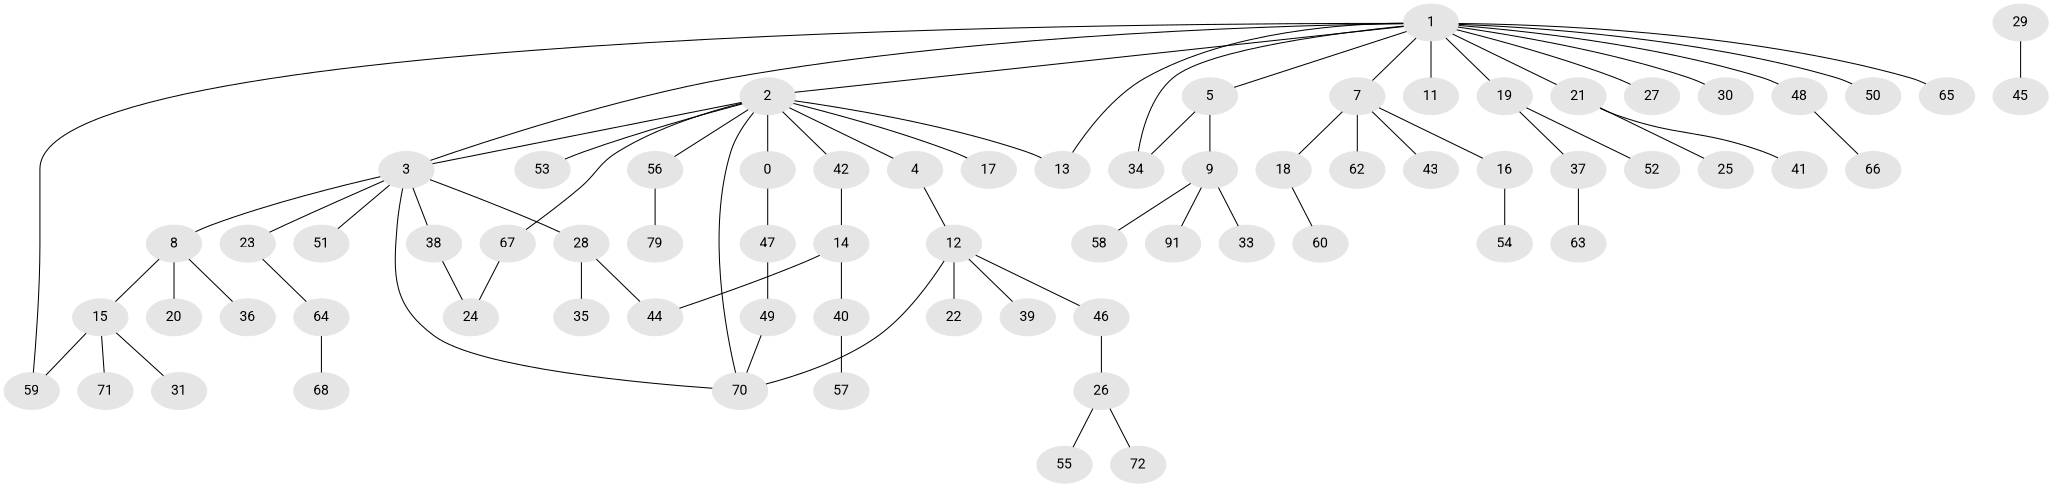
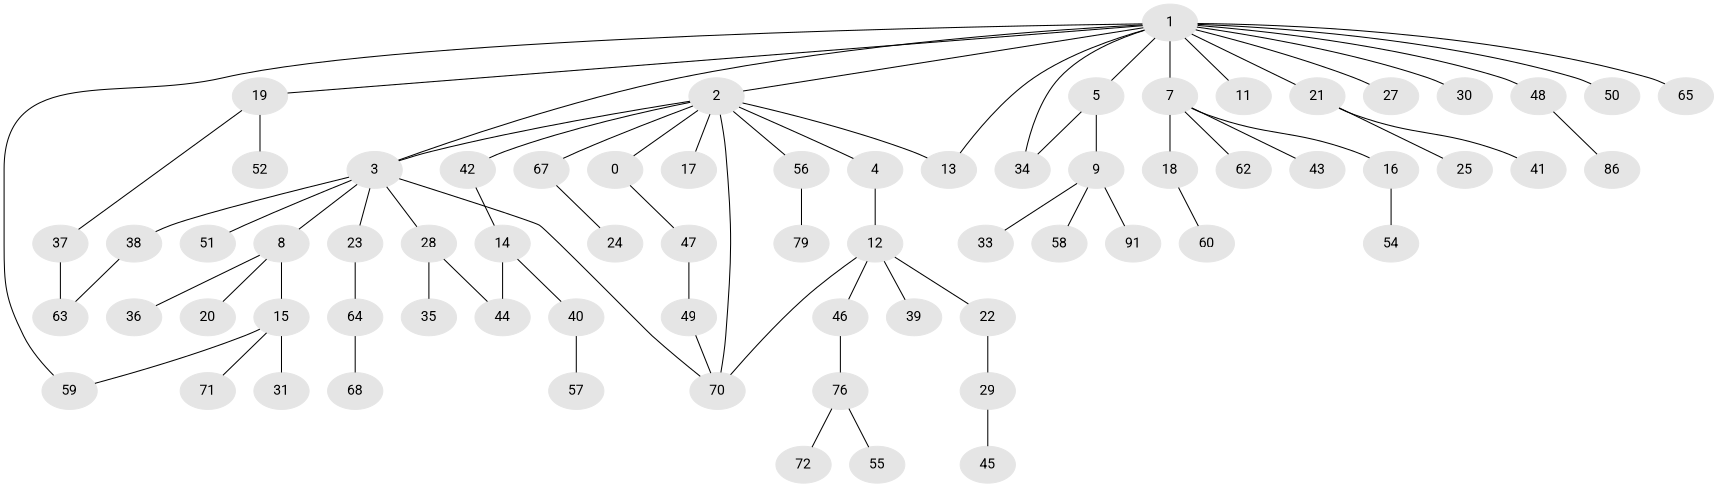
node "53": removed
node "66": label "66" -> "86"
edge "38" -- "24": now "38" -- "63"
edge "22" -- "29": added
node "26": label "26" -> "76"
